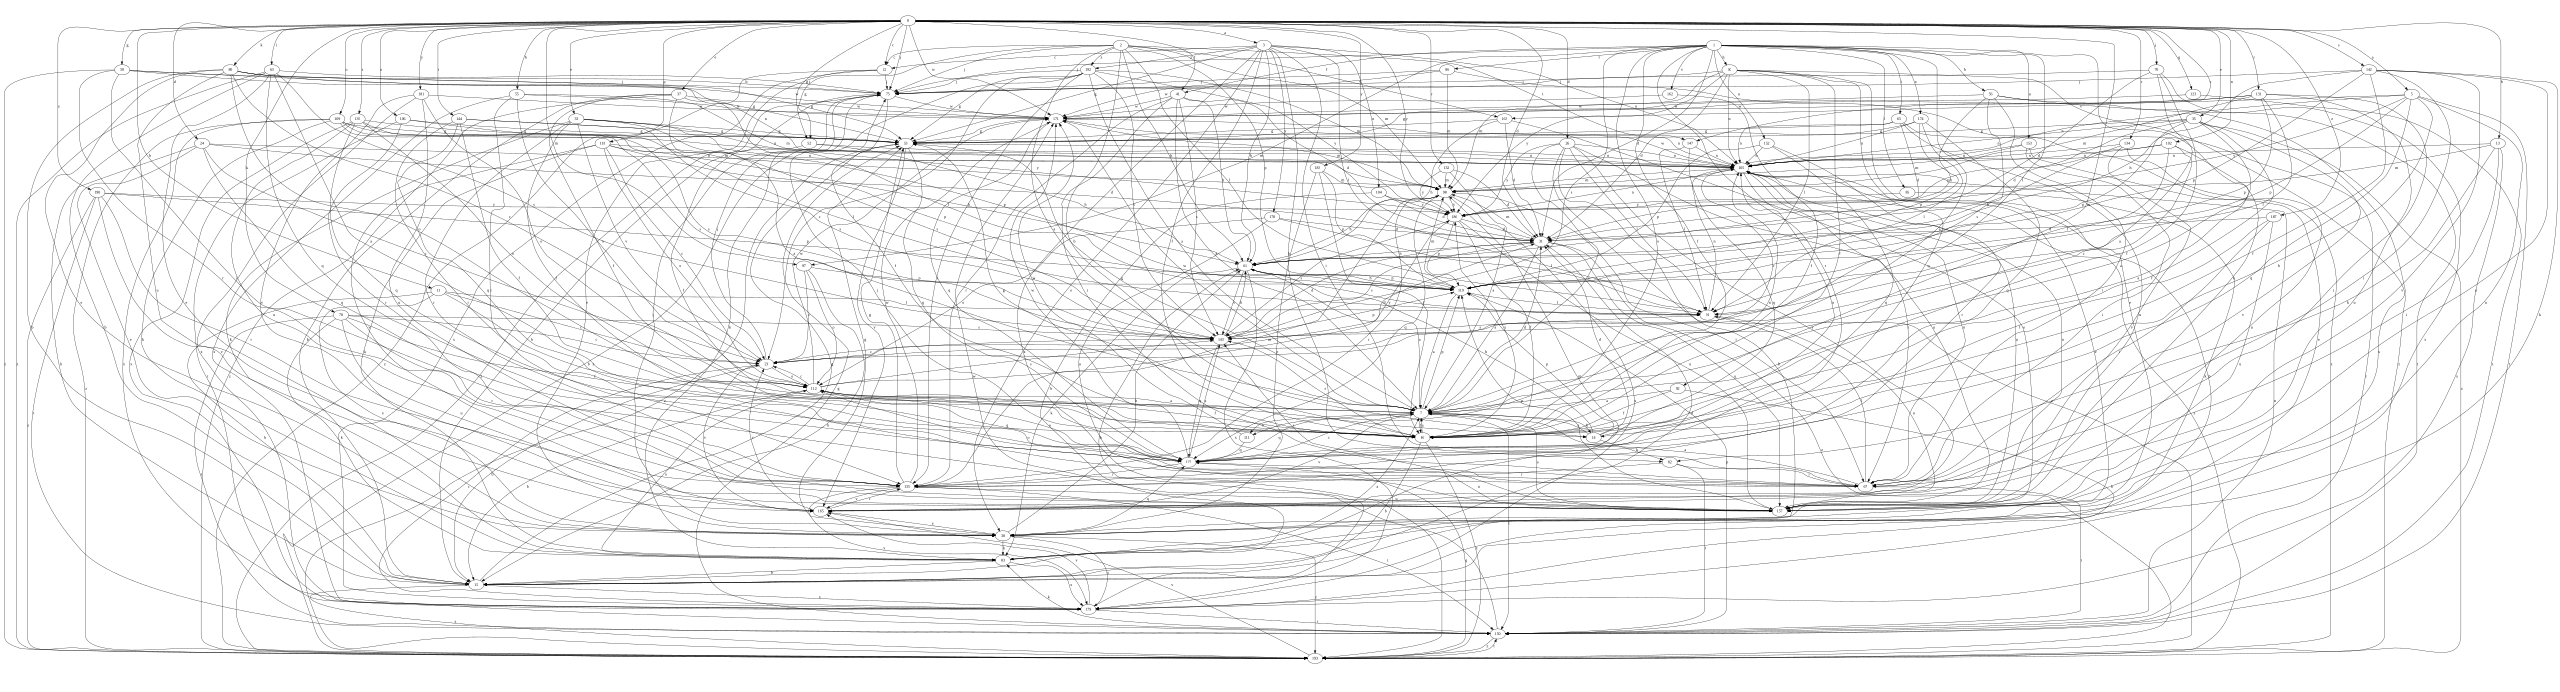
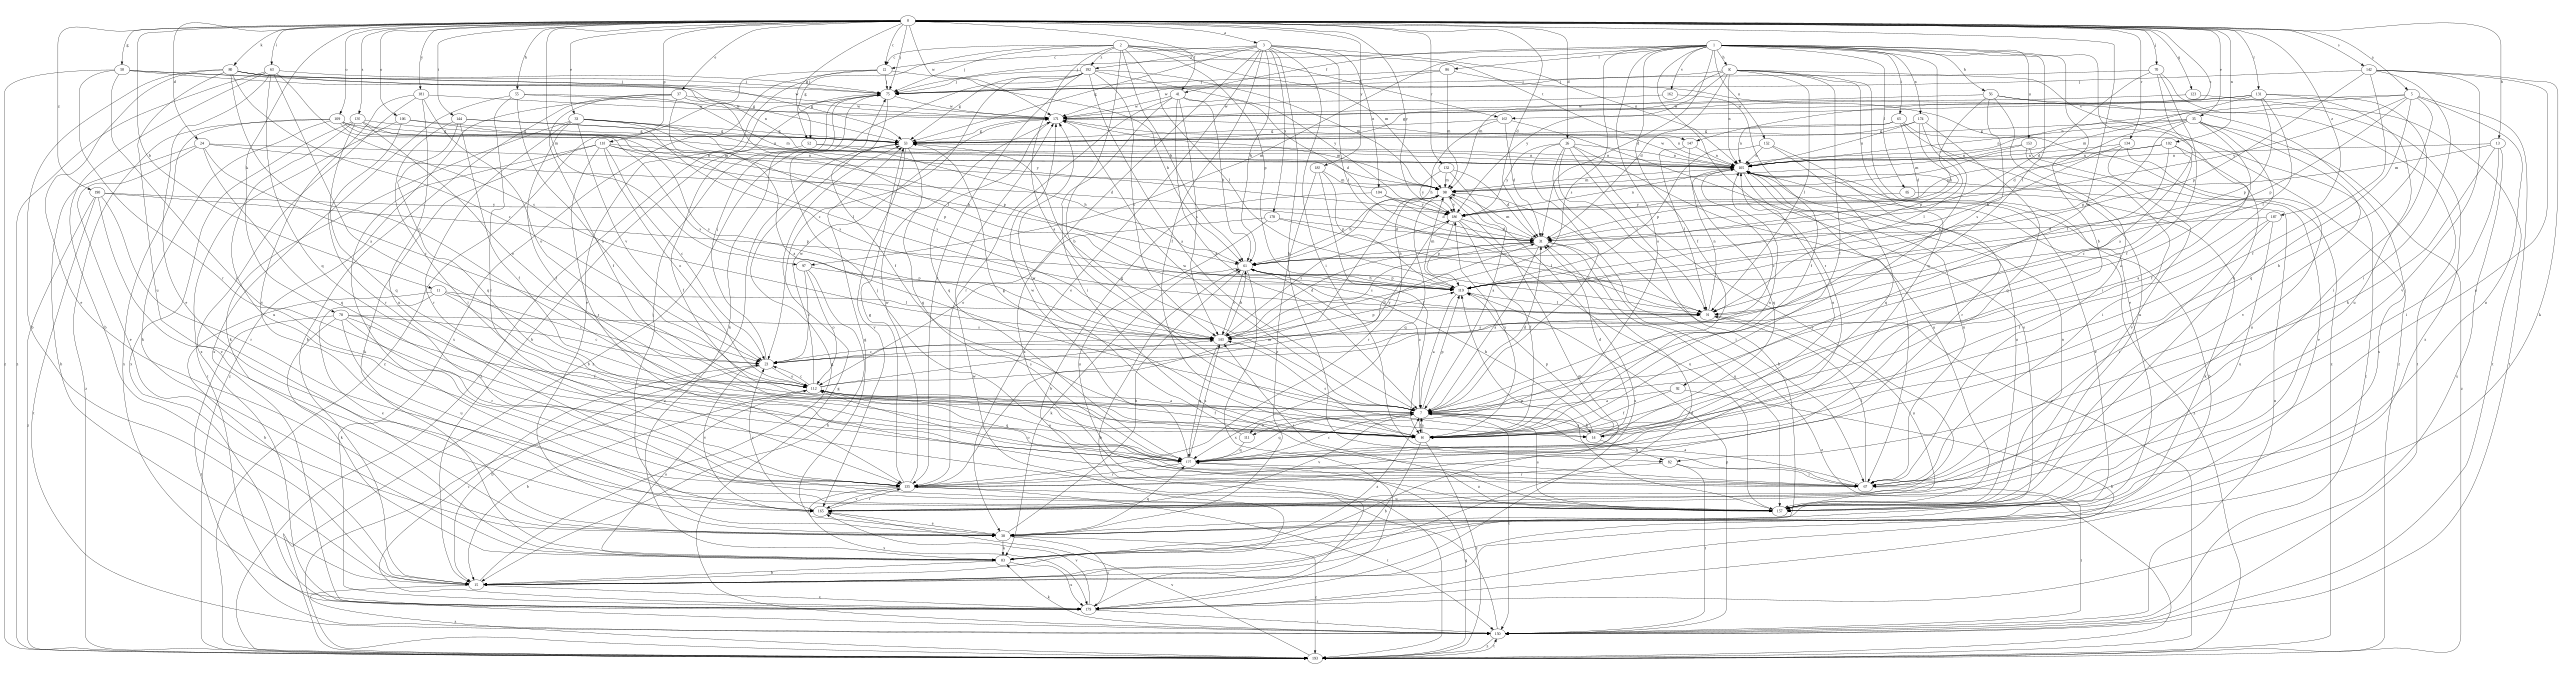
edge "80" -> "75": label "b" -> "j"
edge "142" -> "61": now "22" -> "61"
edge "1" -> "14": added, label "b"
edge "118" -> "135": added, label "r"
